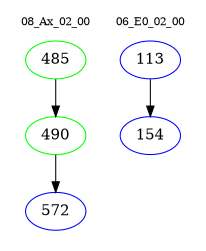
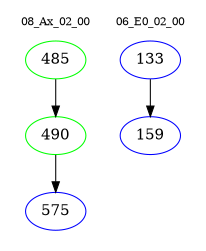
node "113": label "113" -> "133"
node "154": label "154" -> "159"
node "572": label "572" -> "575"
